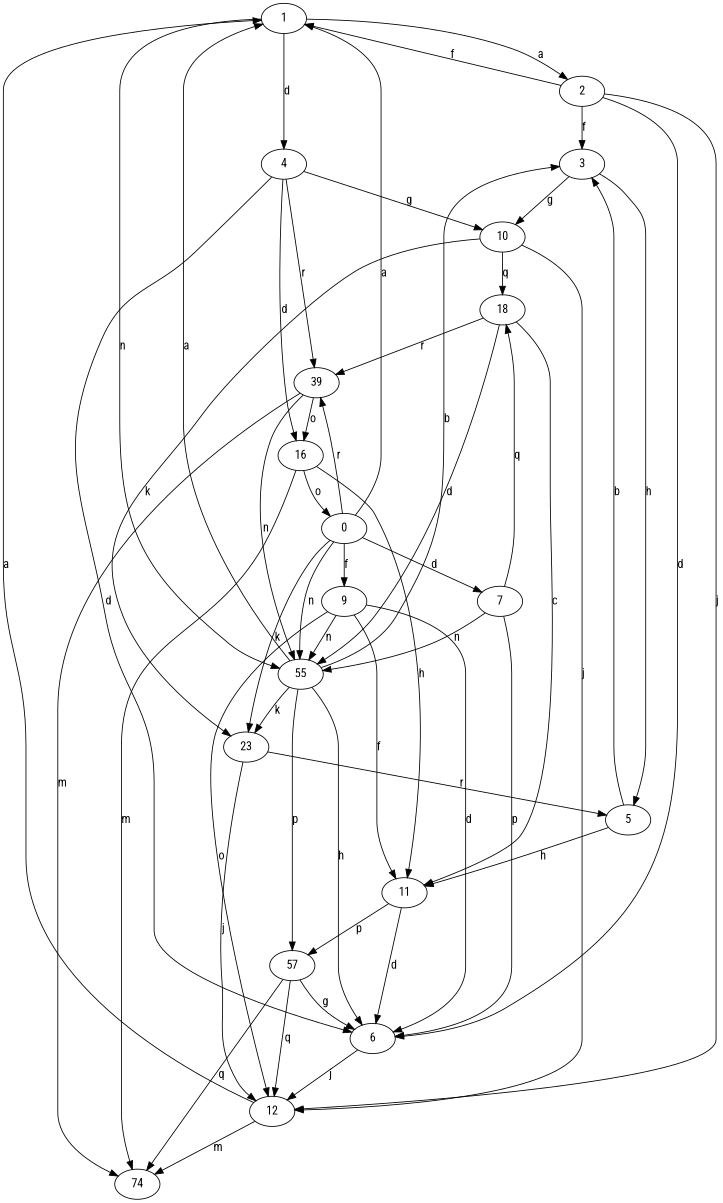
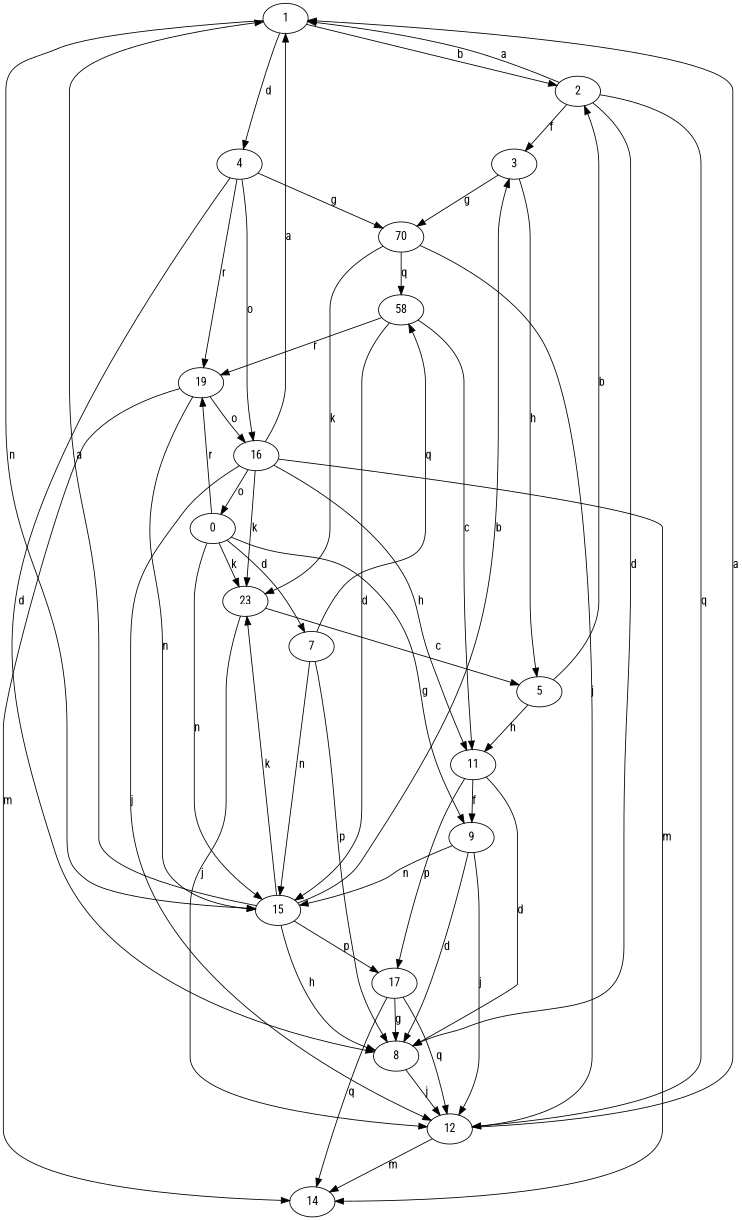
edge "2" -> "1": label "f" -> "a"
edge "1" -> "2": label "a" -> "b"
node "10": label "10" -> "70"
edge "0" -> "1": now "16" -> "1"
edge "4" -> "16": label "d" -> "o"
node "18": label "18" -> "58"
node "39": label "39" -> "19"
edge "5" -> "3": now "5" -> "2"
edge "16" -> "23": added, label "k"
edge "0" -> "9": label "f" -> "g"
edge "2" -> "12": label "j" -> "q"
node "55": label "55" -> "15"
edge "9" -> "11": reversed
edge "23" -> "5": label "r" -> "c"
edge "16" -> "12": added, label "j"
edge "9" -> "12": label "o" -> "j"
node "57": label "57" -> "17"
node "6": label "6" -> "8"
node "74": label "74" -> "14"
